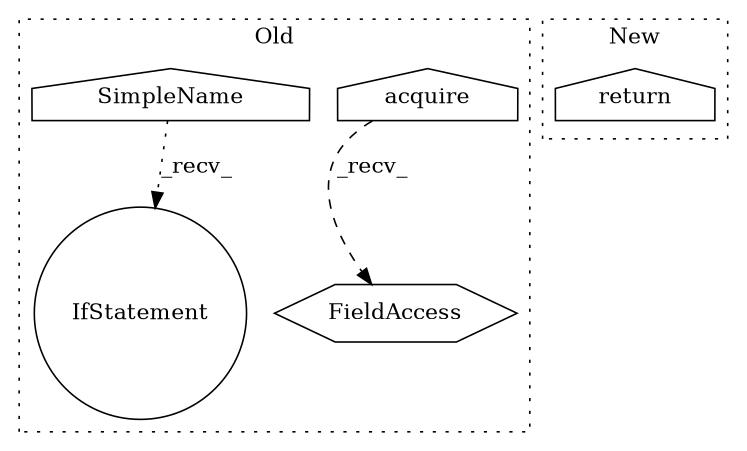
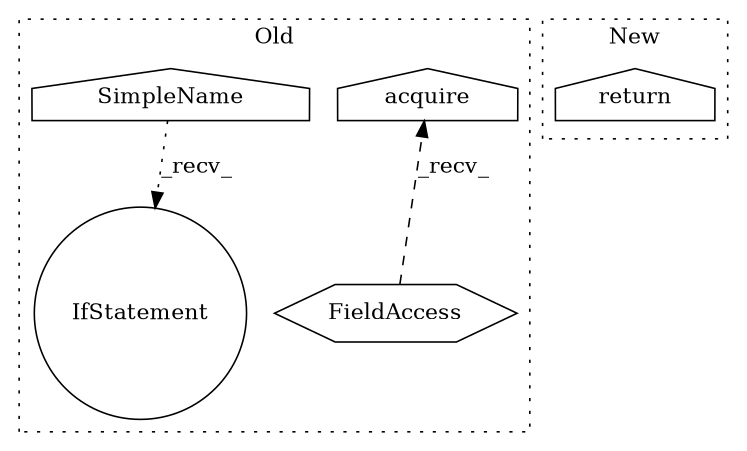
edge "acquire" -> "FieldAccess": reversed
